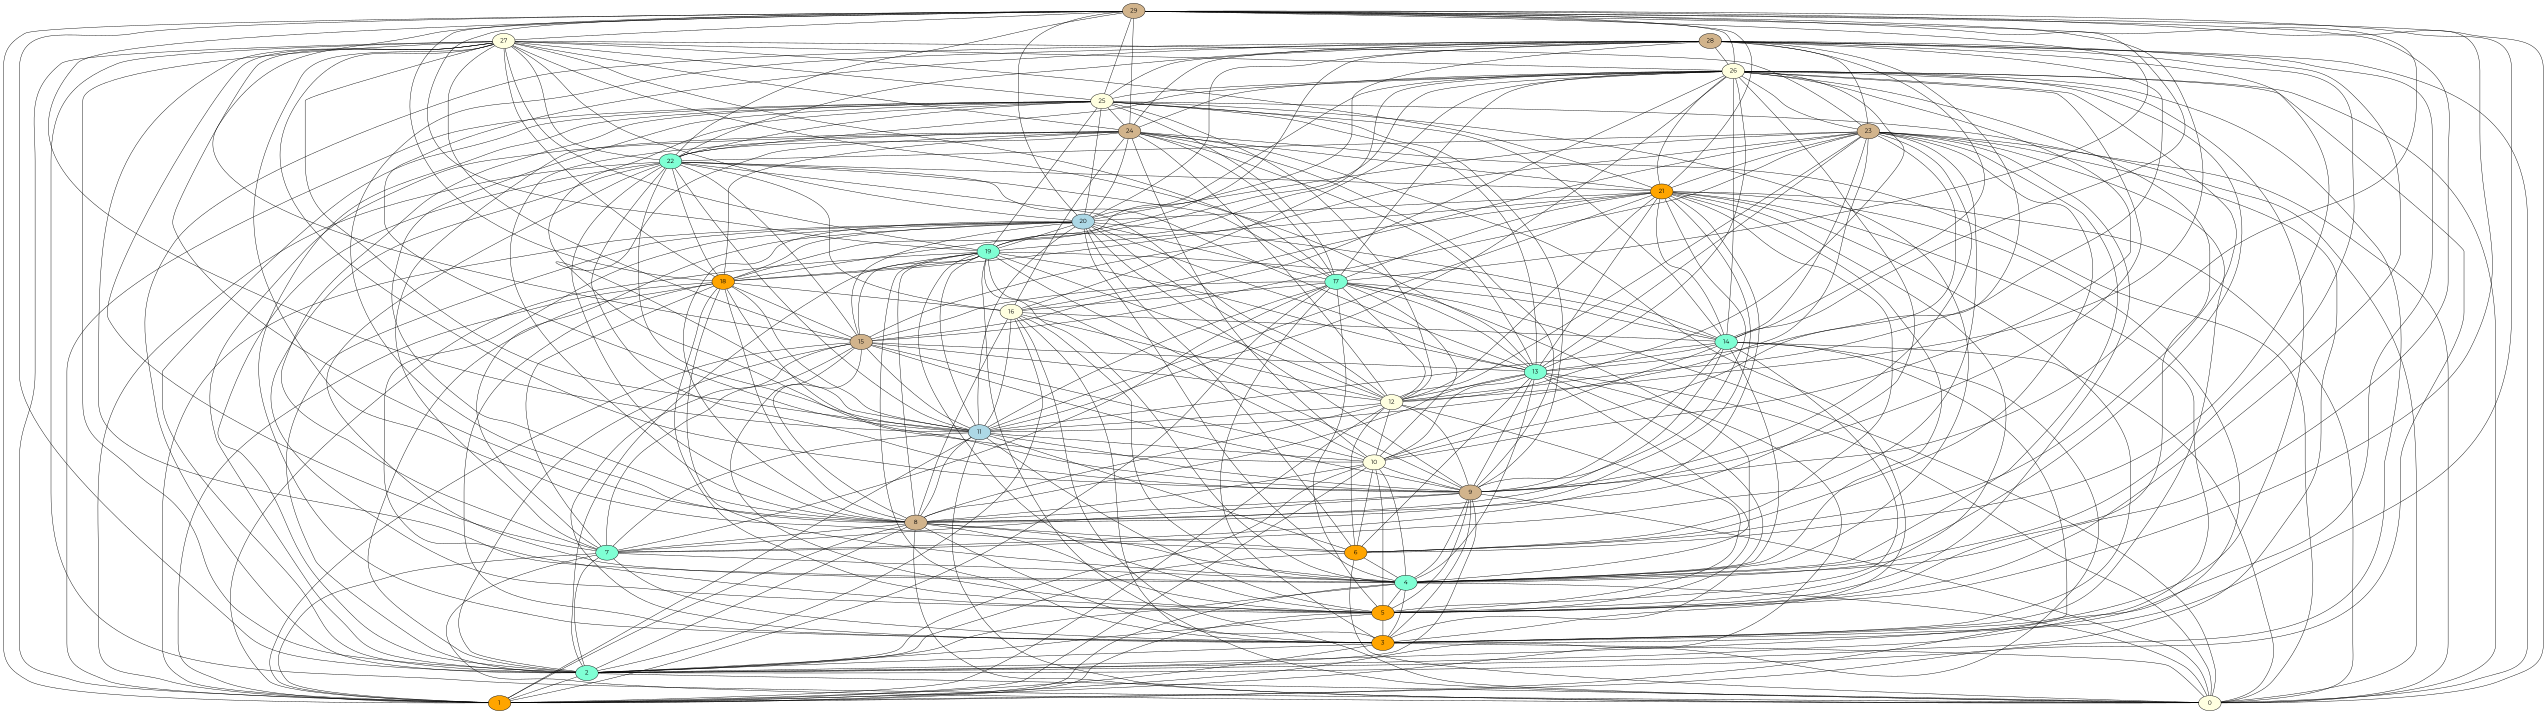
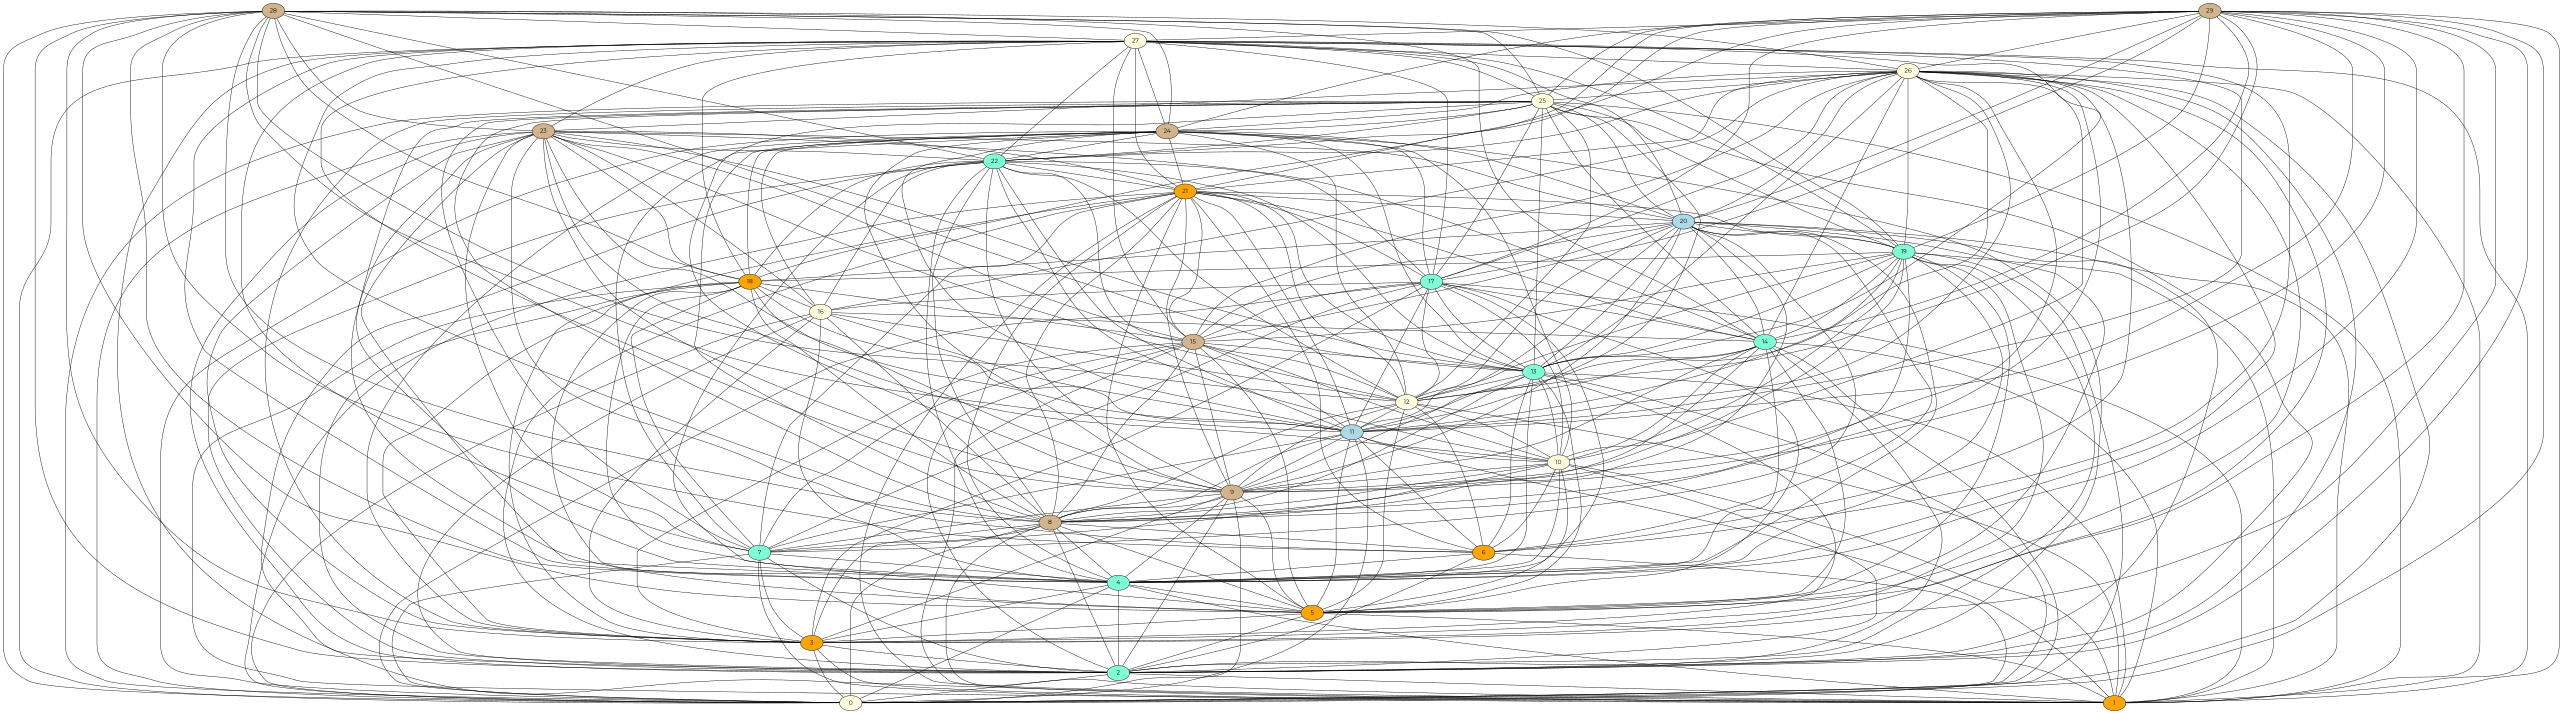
edge "28" -- "20": now "28" -- "27"
edge "26" -- "18": removed
edge "10" -- "7": added
